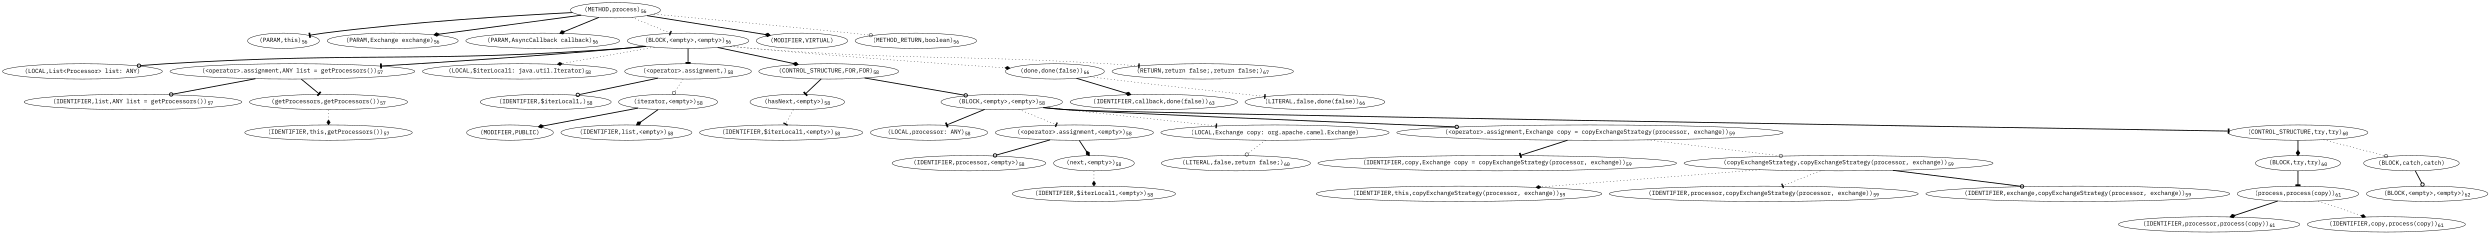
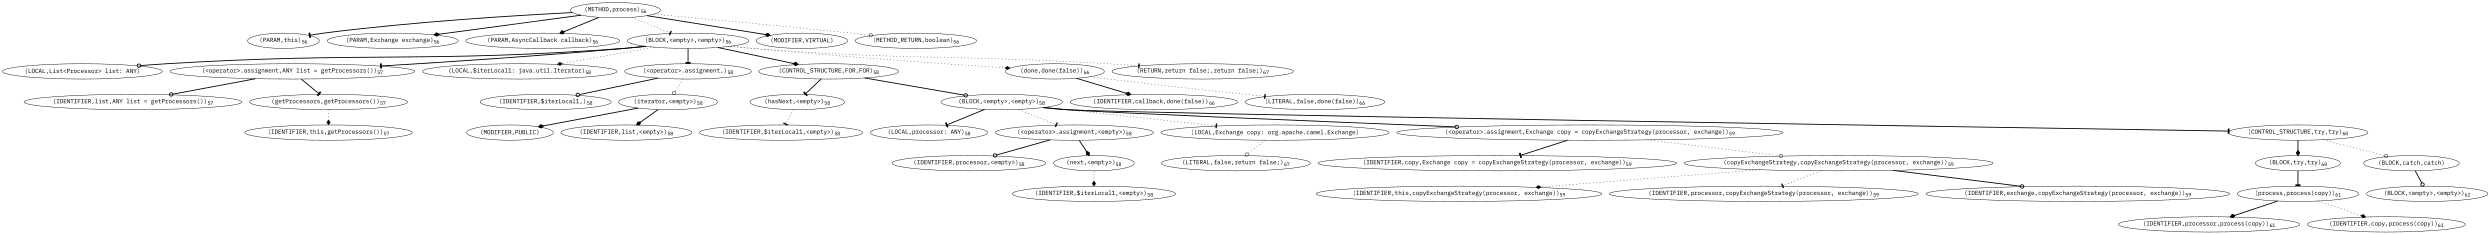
node "(IDENTIFIER,callback,done(false))": text "63" -> "66"
node "(LITERAL,false,return false;)": text "60" -> "67"
